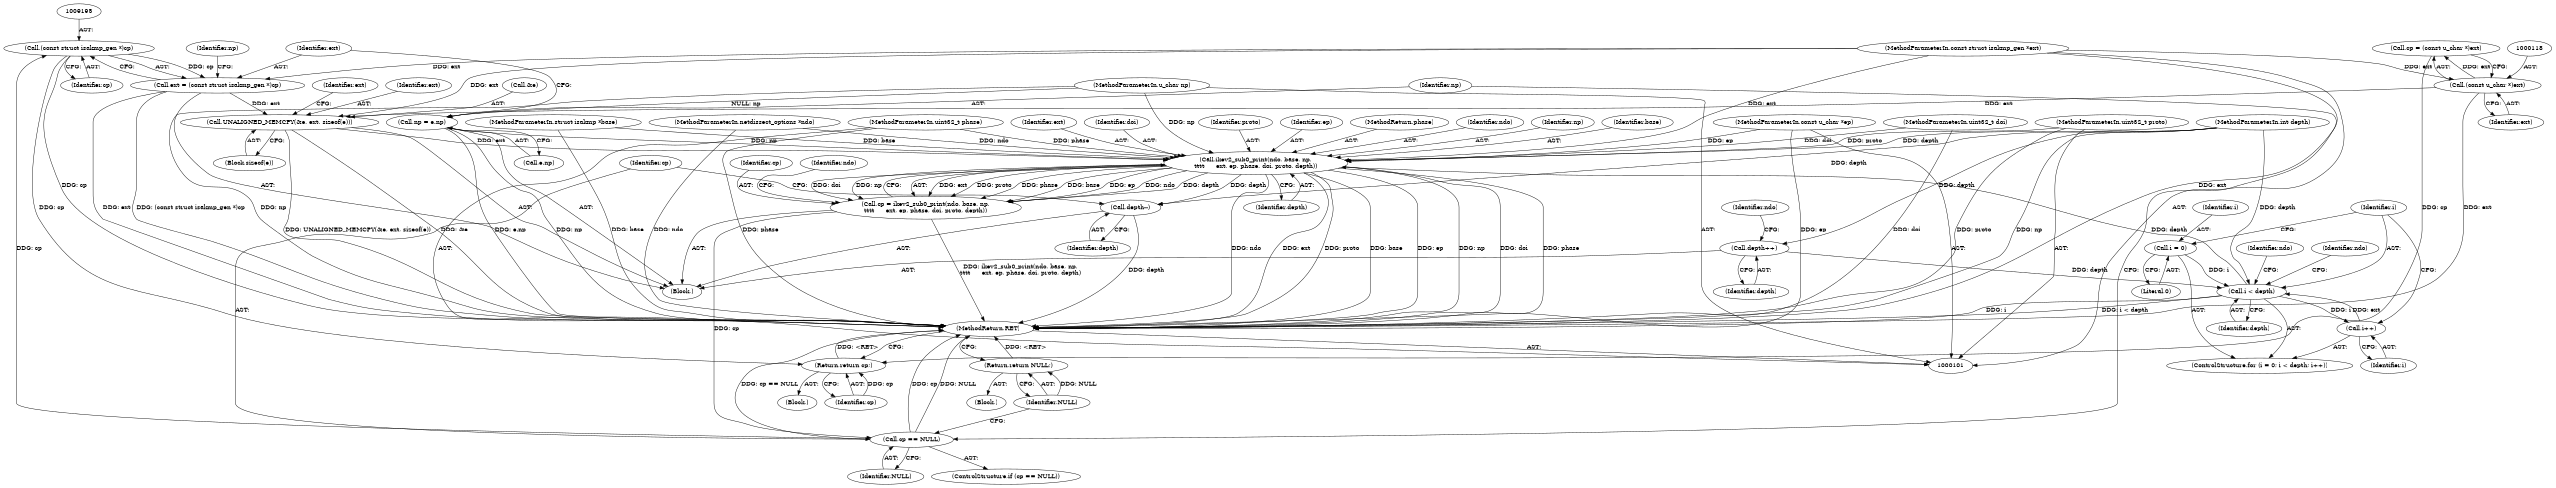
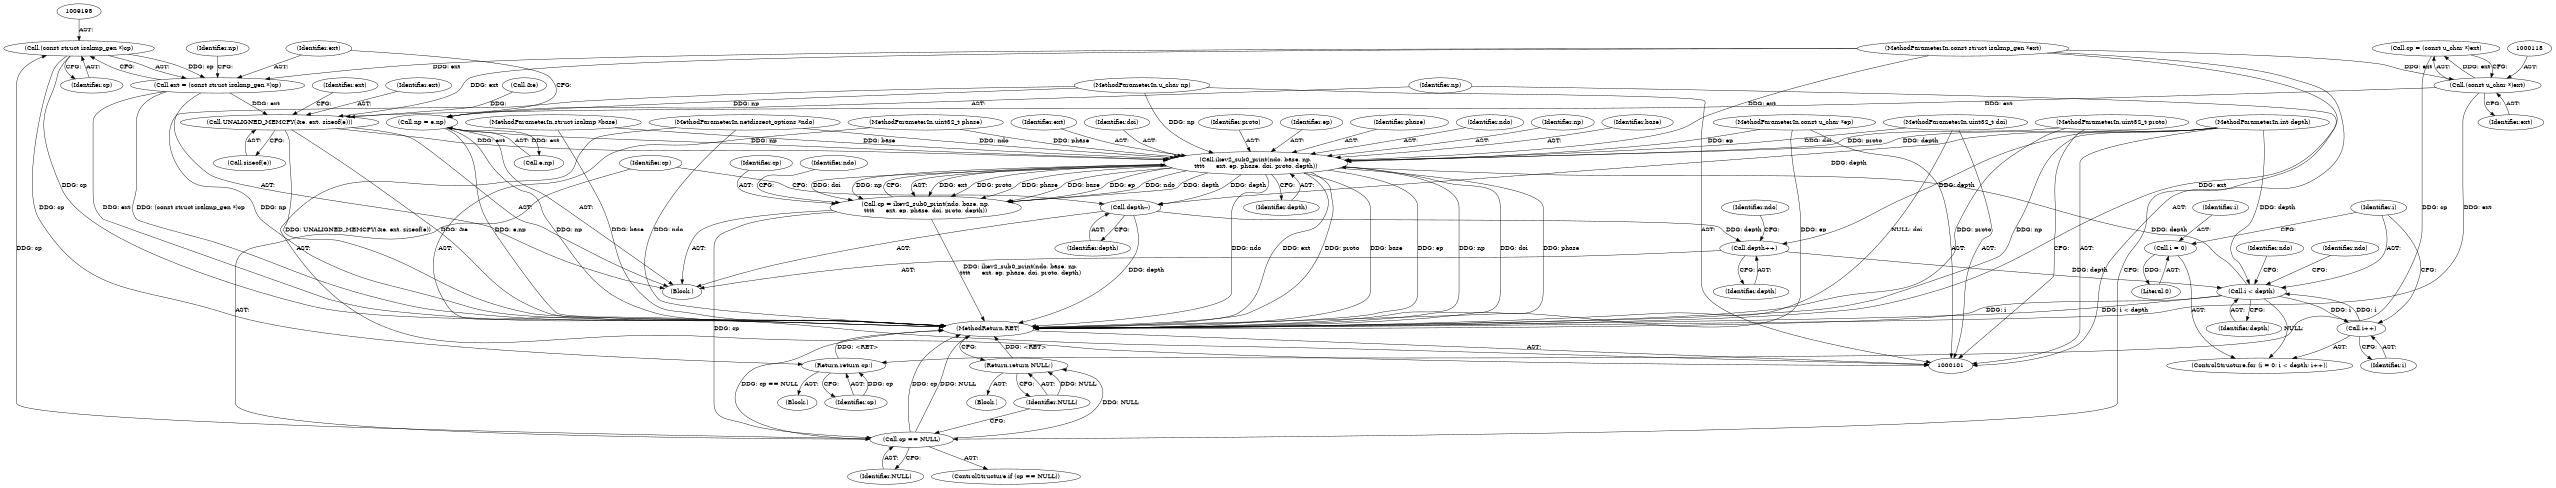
edge "(Call,&e)" -> "(Call,UNALIGNED_MEMCPY(&e, ext, sizeof(e)))": label "AST: " -> "DDG: "
edge "(MethodParameterIn,u_char np)" -> "(Call,np = e.np)": label "NULL: np" -> "DDG: np"
node "(MethodReturn,phase)": label "(MethodReturn,phase)" -> "(Identifier,phase)"
edge "(Call,np = e.np)" -> "(Call,e.np)": label "CFG: " -> "DDG: ext"
node "(Block,sizeof(e))": label "(Block,sizeof(e))" -> "(Call,sizeof(e))"
edge "(Call,depth--)" -> "(Call,depth++)": added, label "DDG: depth"
edge "(MethodParameterIn,uint32_t doi)" -> "(MethodReturn,RET)": label "DDG: doi" -> "NULL: doi"
edge "(MethodParameterIn,int depth)" -> "1000101": added, label "AST:"
edge "(MethodParameterIn,uint32_t phase)" -> "(MethodReturn,RET)": removed, label "DDG: phase"
edge "(MethodParameterIn,uint32_t doi)" -> "1000101": added, label "AST:"
edge "(MethodParameterIn,uint32_t proto)" -> "1000101": label "AST: " -> "CFG: "
edge "(Call,i = 0)" -> "(Literal,0)": label "CFG: " -> "DDG: "
edge "(Call,i = 0)" -> "(Call,i < depth)": removed, label "DDG: i"
edge "(Call,i++)" -> "(Call,i < depth)": label "DDG: ext" -> "DDG: i"
edge "(Call,i < depth)" -> "(ControlStructure,for (i = 0; i < depth; i++))": label "AST: " -> "NULL: "
edge "(MethodReturn,RET)" -> "(Return,return cp;)": removed, label "CFG:"
edge "(MethodParameterIn,netdissect_options *ndo)" -> "1000101": added, label "AST:"
edge "(Call,cp == NULL)" -> "(Return,return NULL;)": added, label "DDG: NULL"
